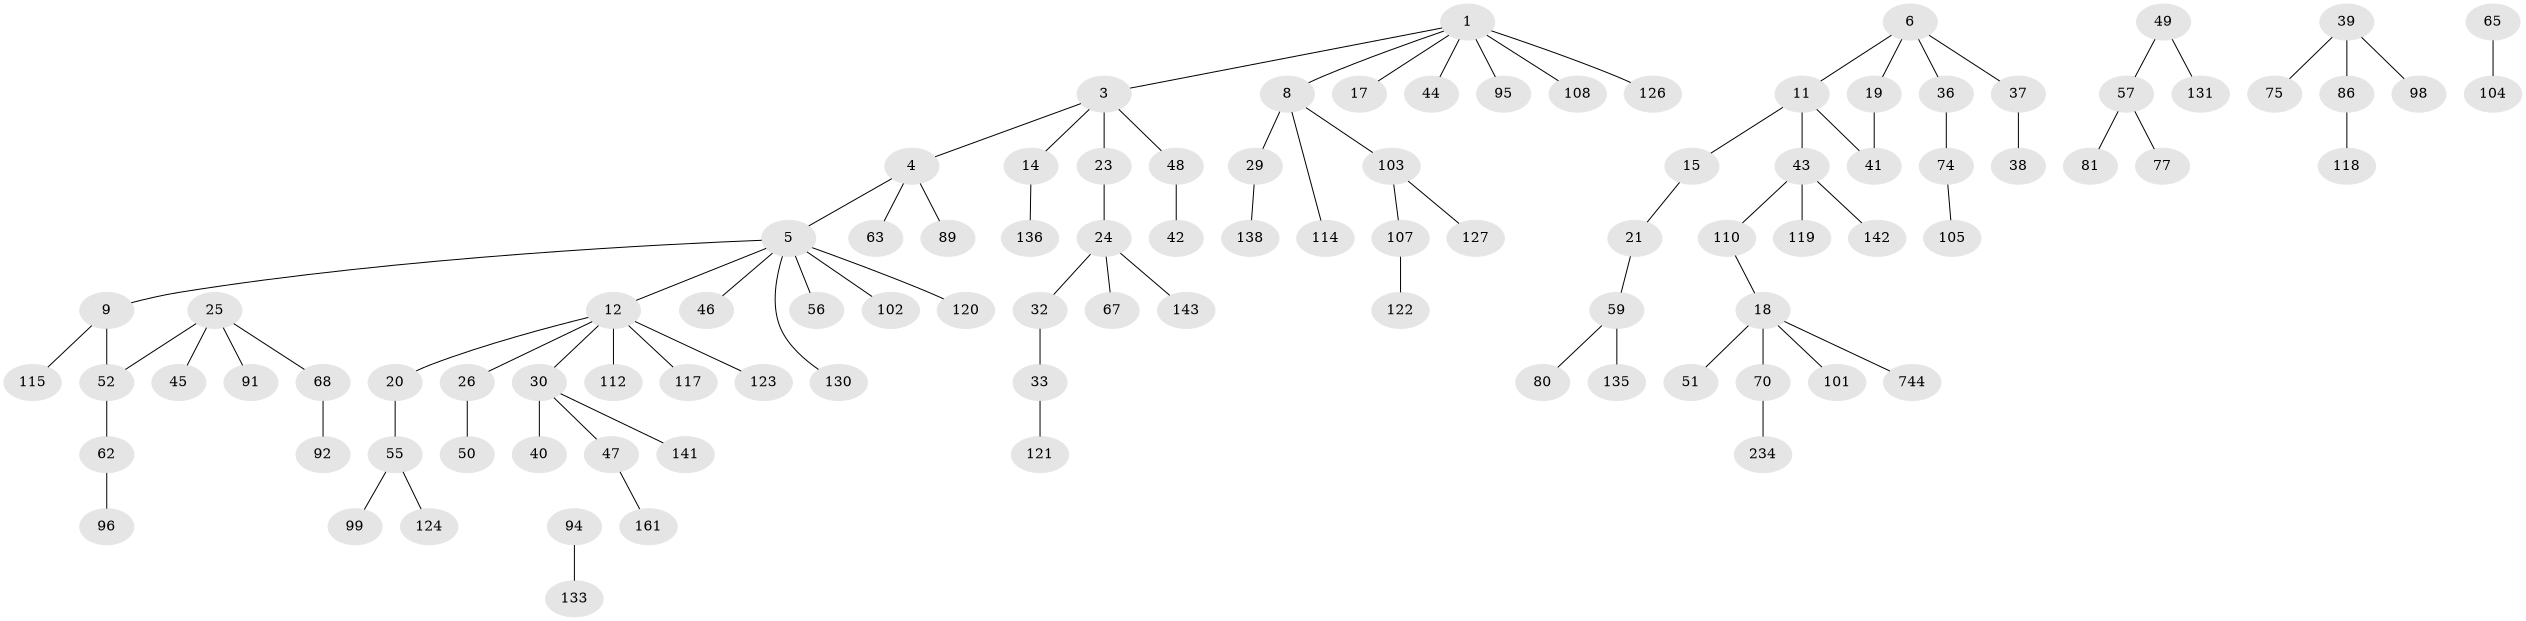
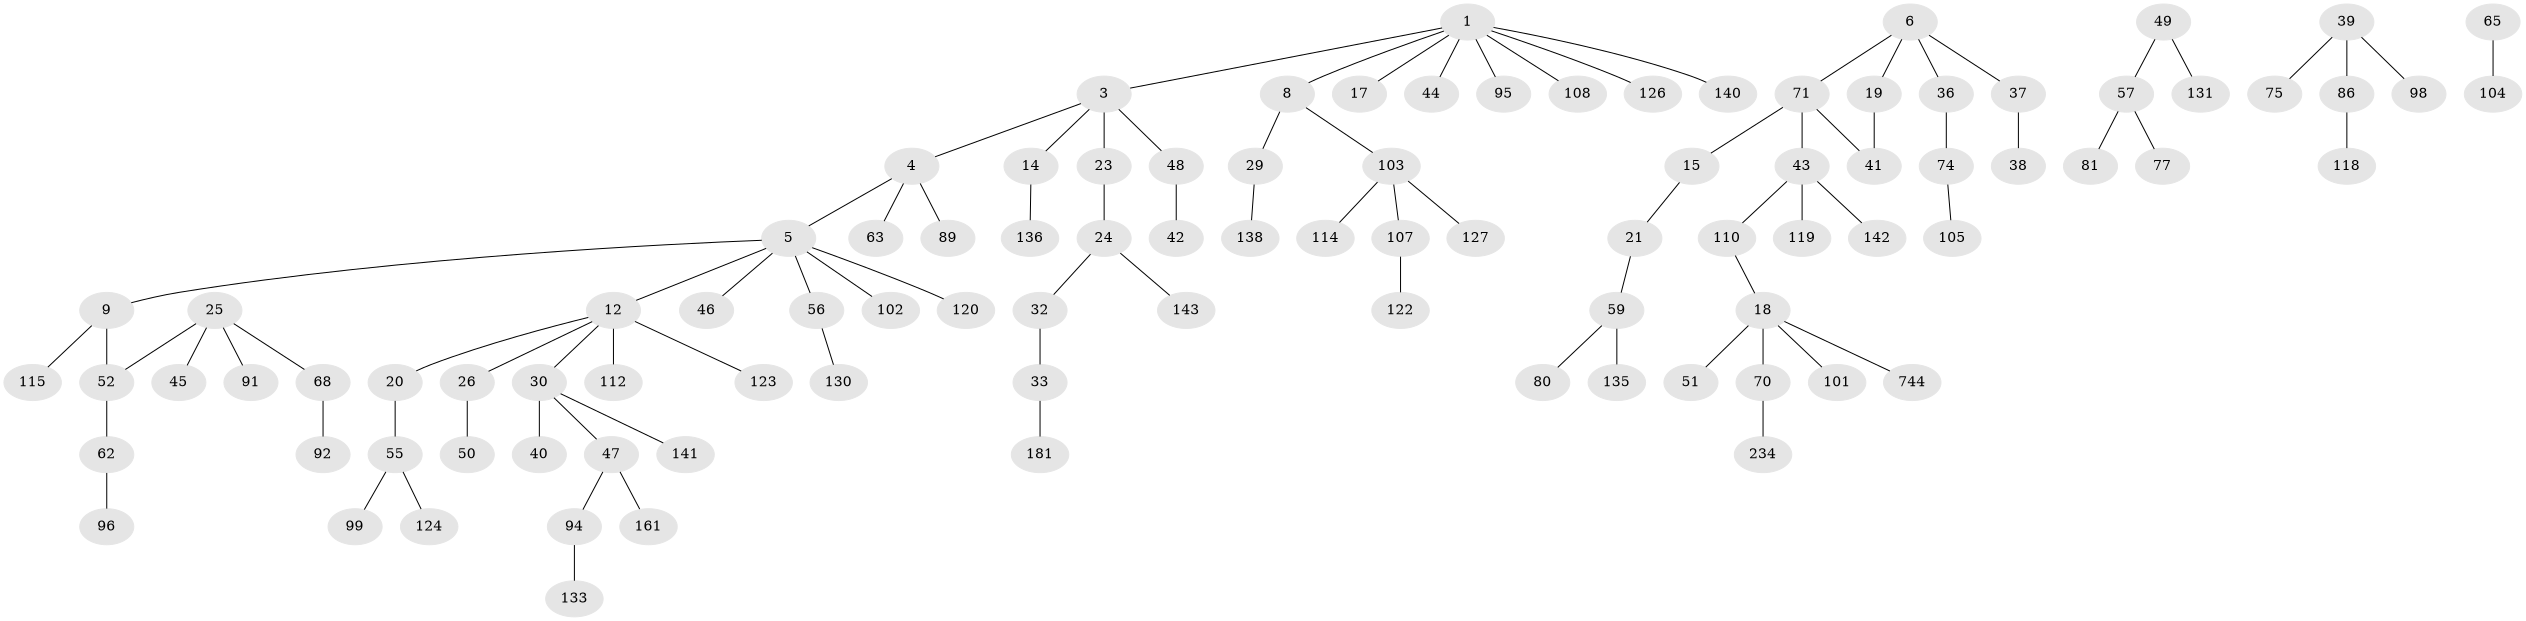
node "140": added
node "11": label "11" -> "71"
edge "8" -- "114": now "103" -- "114"
node "67": removed
edge "5" -- "130": now "56" -- "130"
node "117": removed
node "121": label "121" -> "181"
edge "47" -- "94": added
